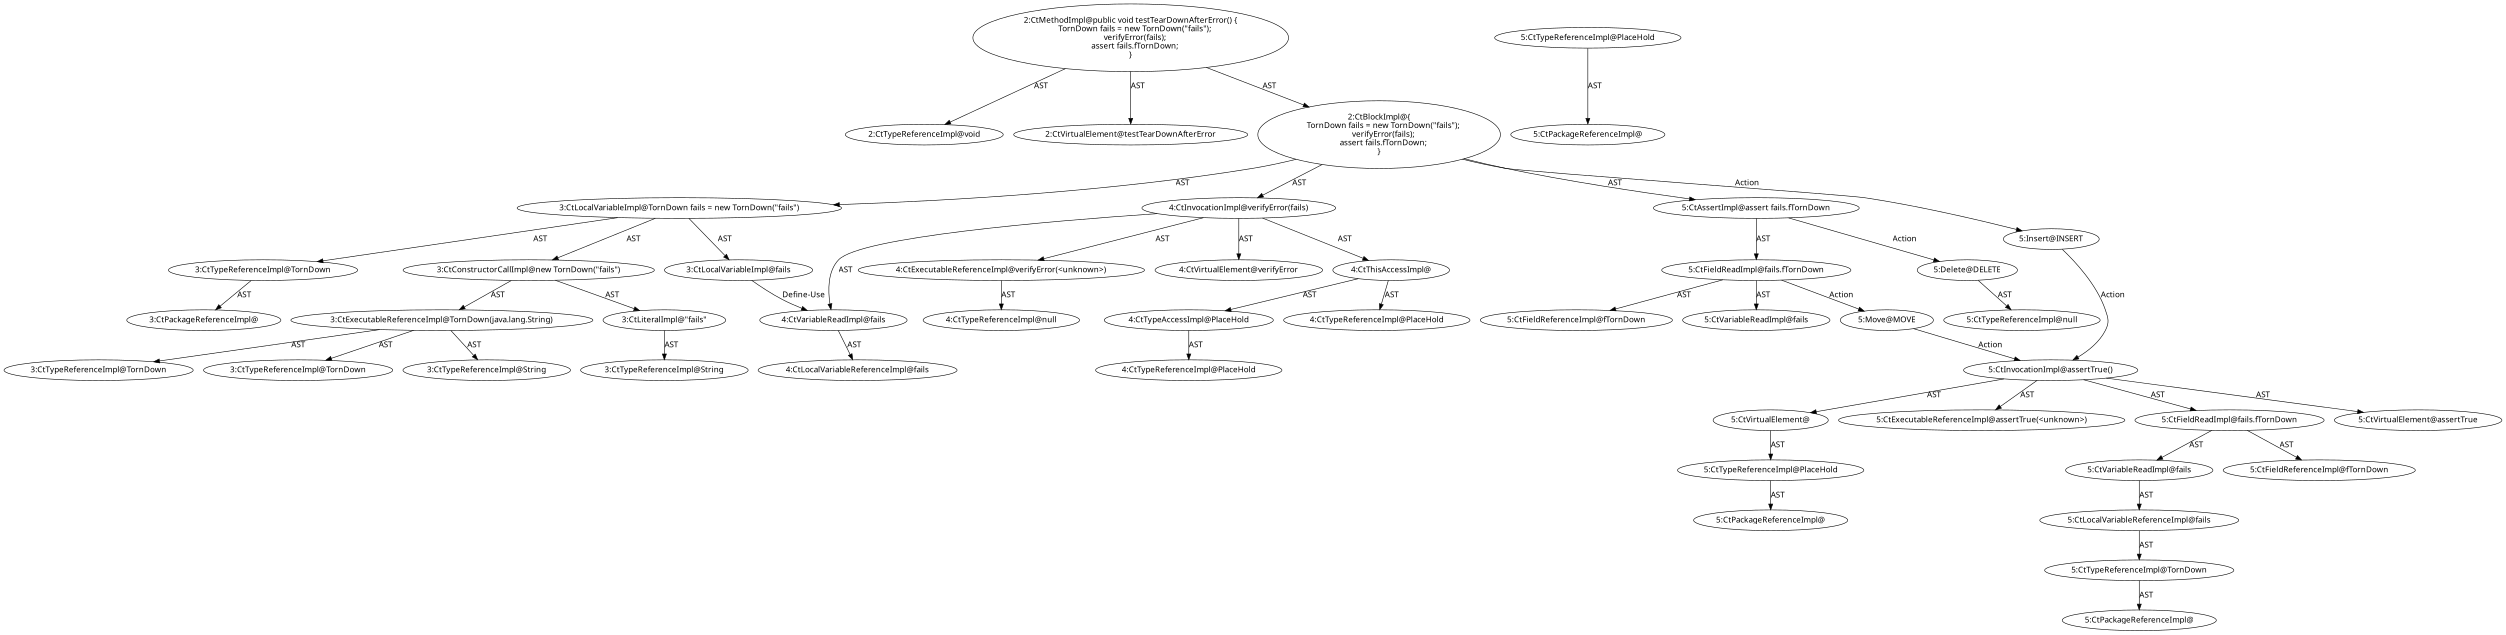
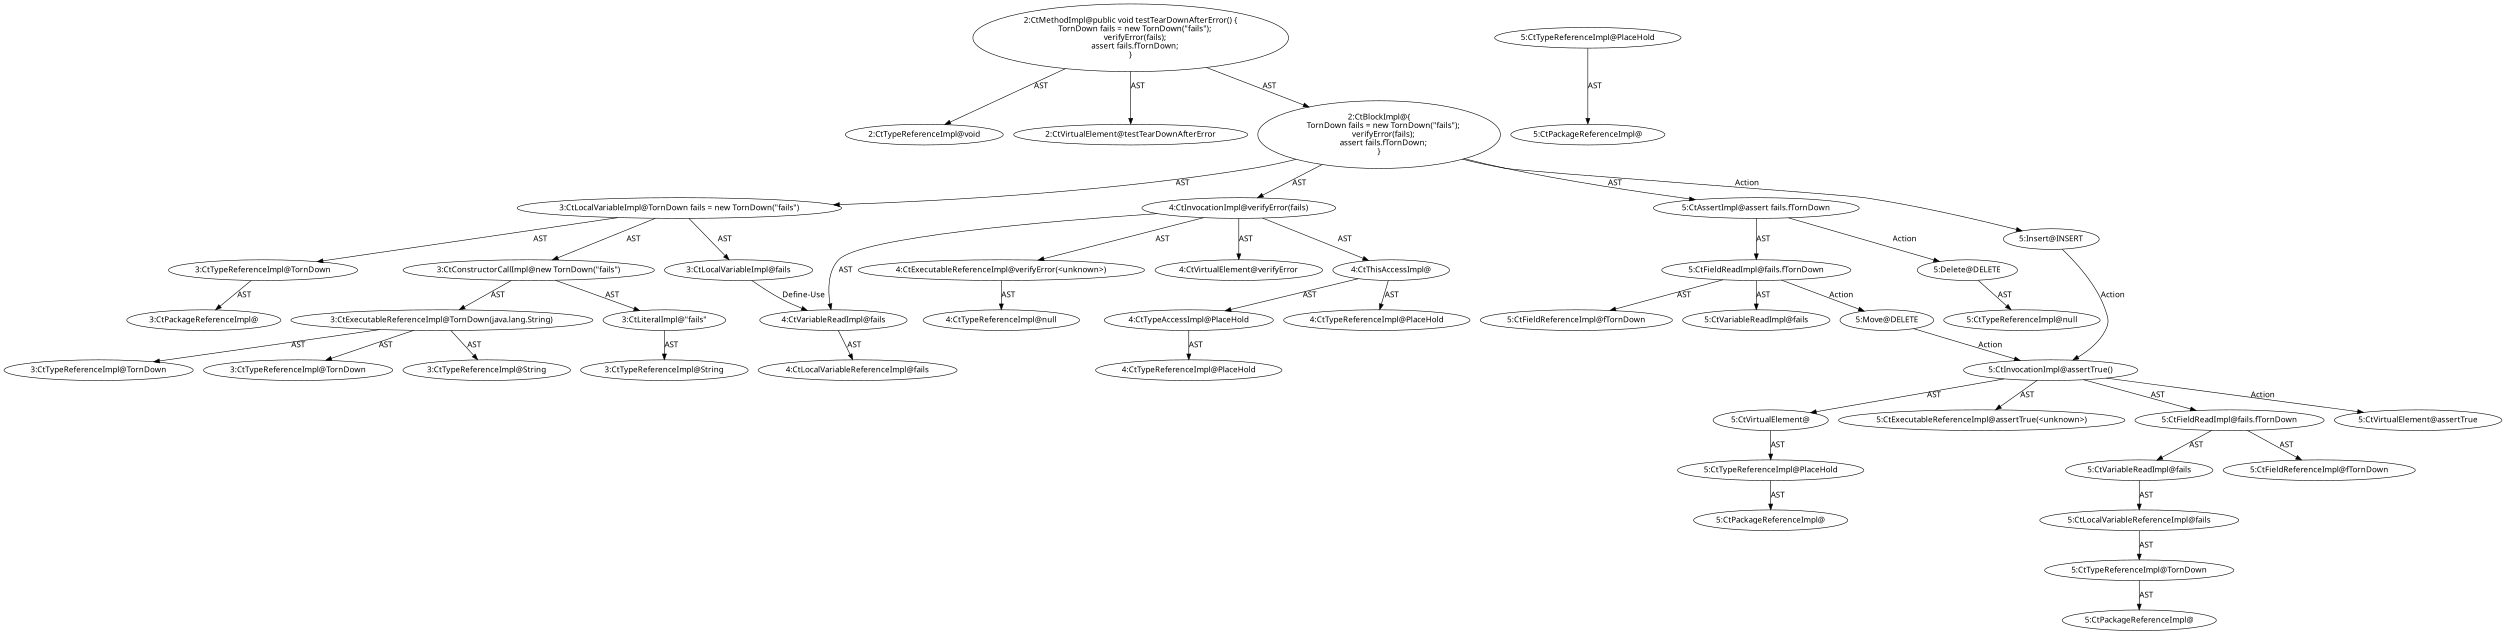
node "5:Move@MOVE": label "5:Move@MOVE" -> "5:Move@DELETE"
edge "5:CtInvocationImpl@assertTrue()" -> "5:CtVirtualElement@assertTrue": label "AST" -> "Action"
